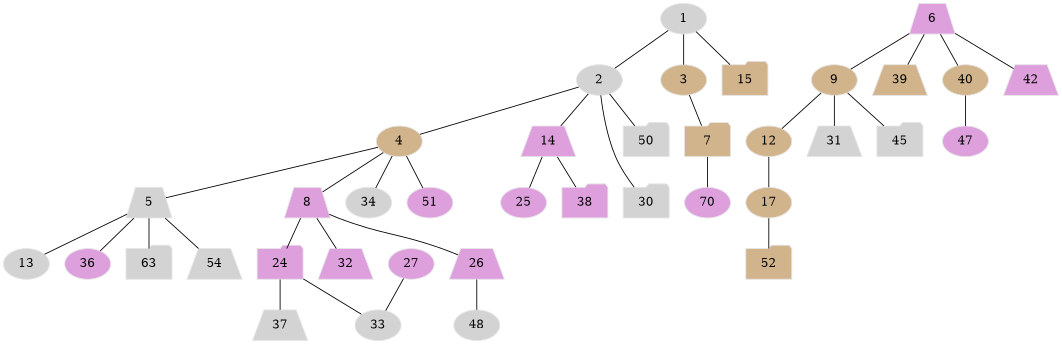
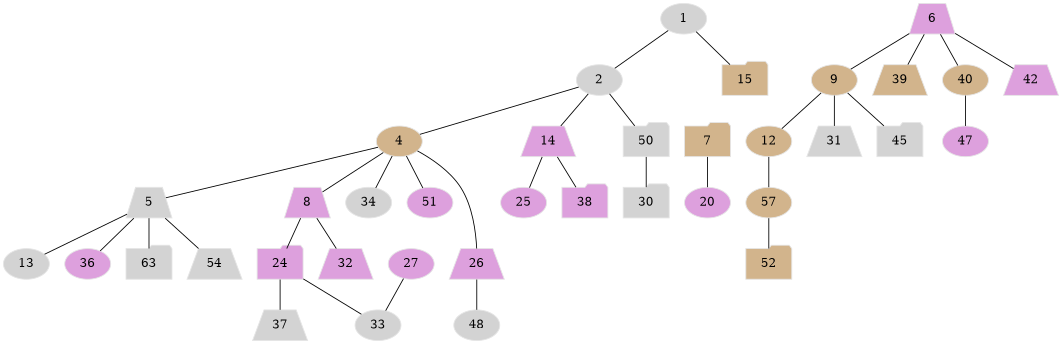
node "3": removed
edge "2" -- "30": now "50" -- "30"
node "70": label "70" -> "20"
node "17": label "17" -> "57"
edge "8" -- "26": now "4" -- "26"
